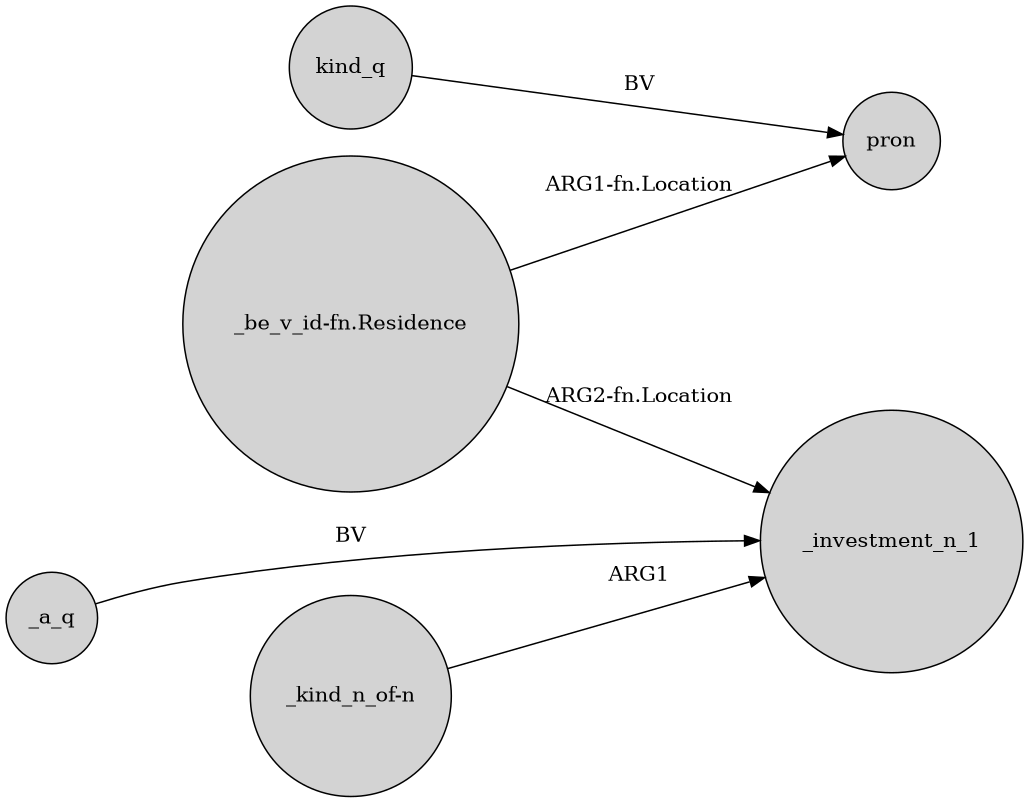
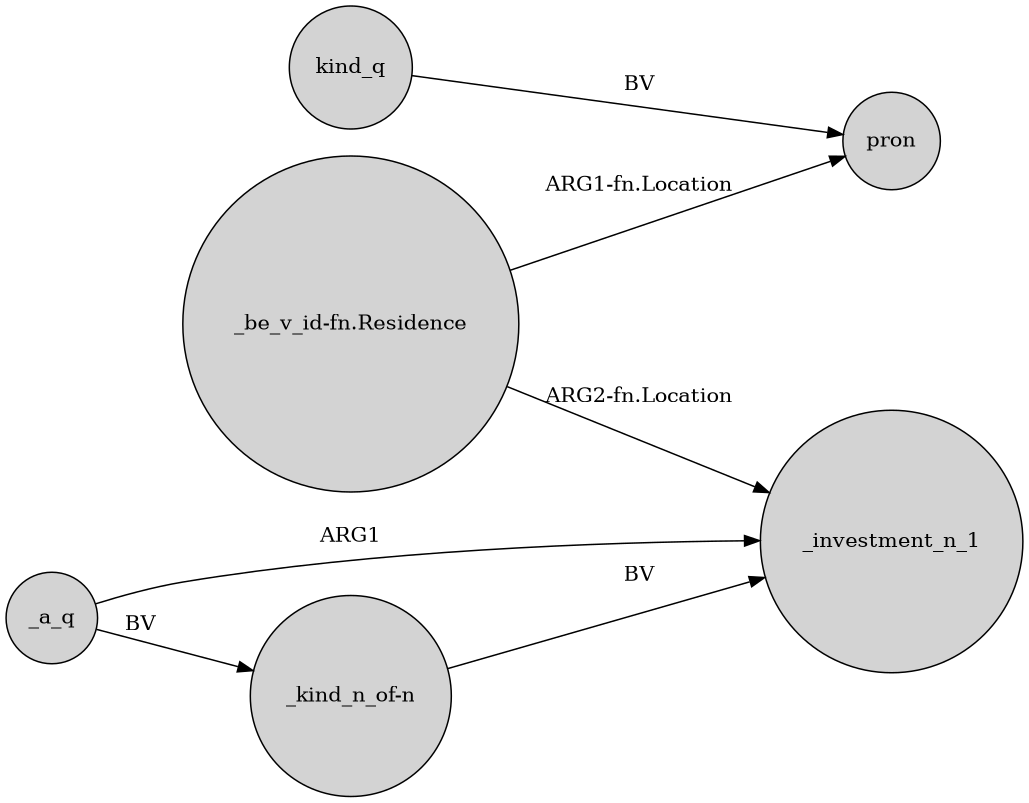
edge "_a_q" -> "_investment_n_1": label "BV" -> "ARG1"
edge "_kind_n_of-n" -> "_investment_n_1": label "ARG1" -> "BV"
edge "_a_q" -> "_kind_n_of-n": added, label "BV"
